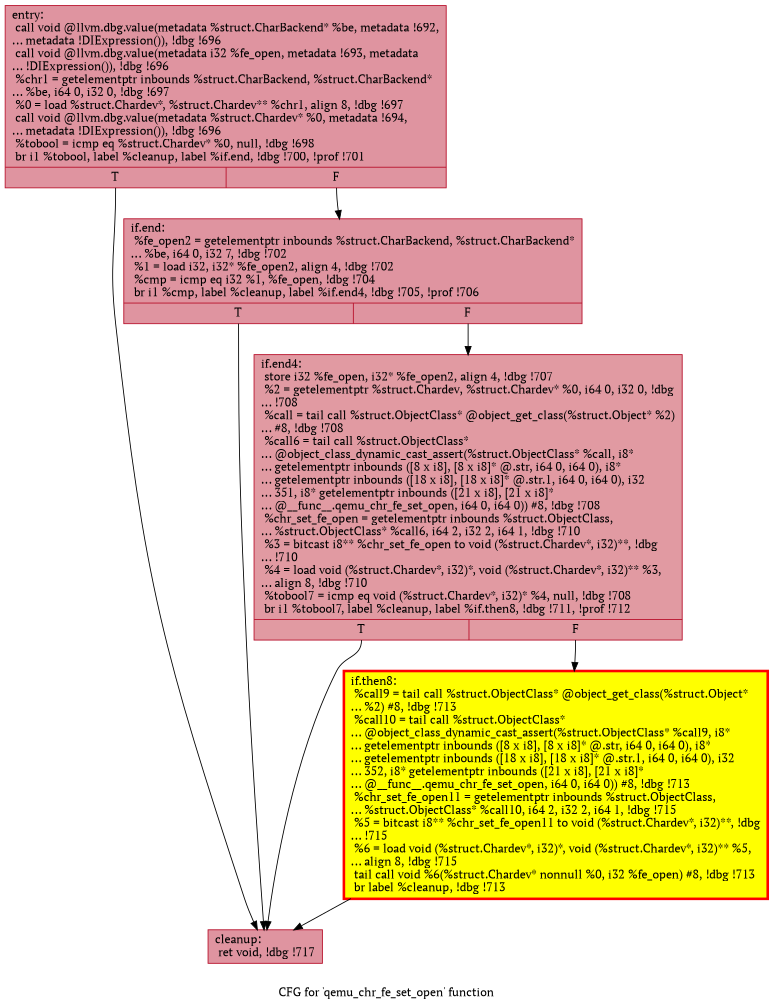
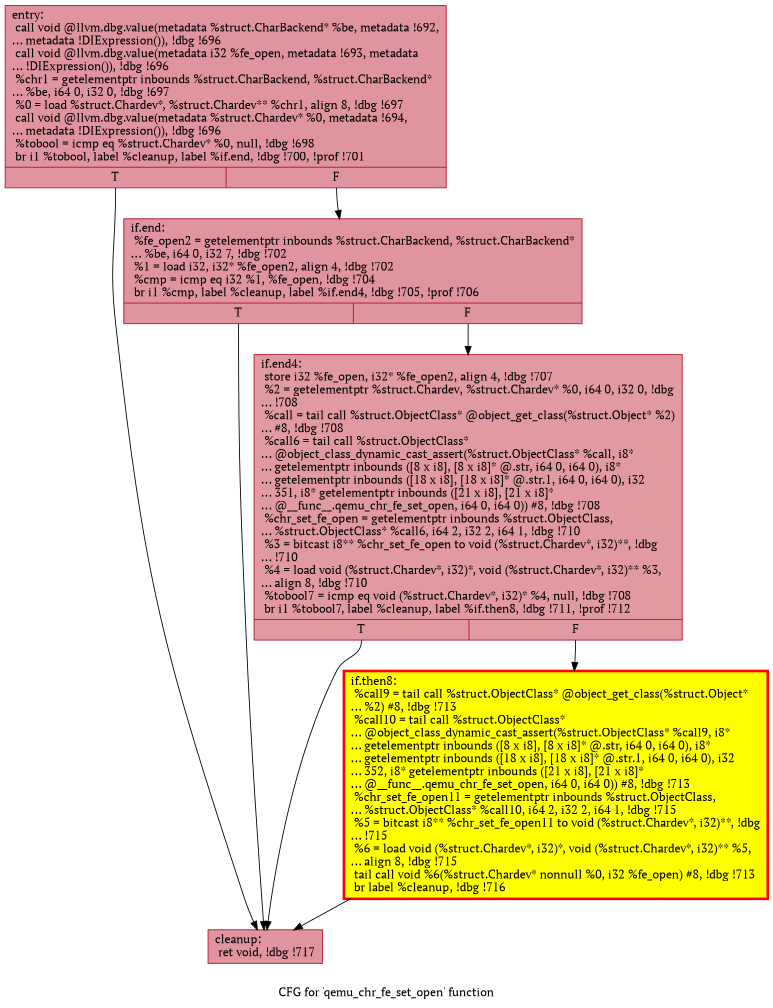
node "if.then8:": text "br label %cleanup, !dbg !713" -> "br label %cleanup, !dbg !716"
